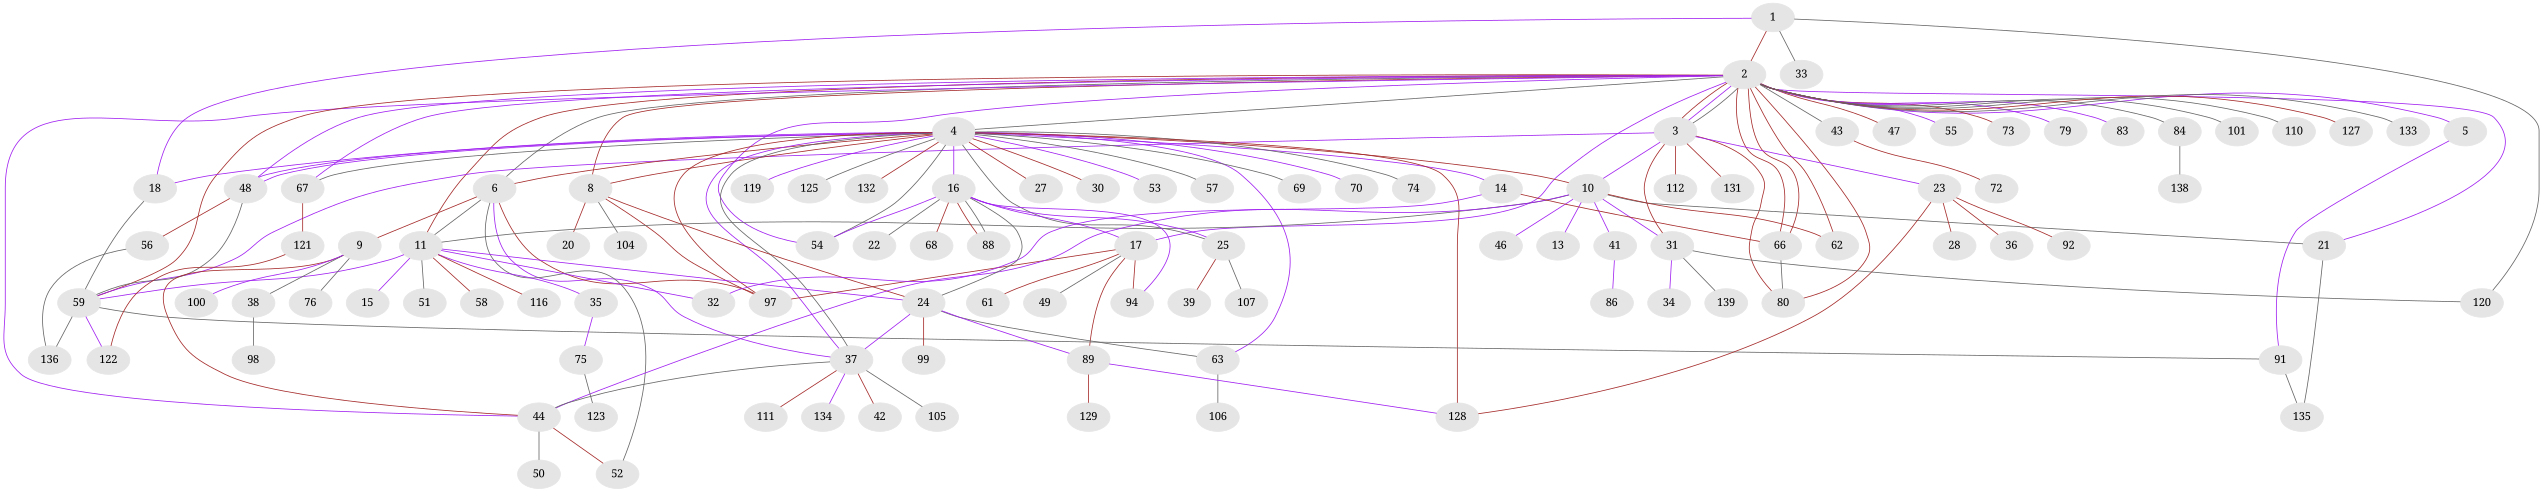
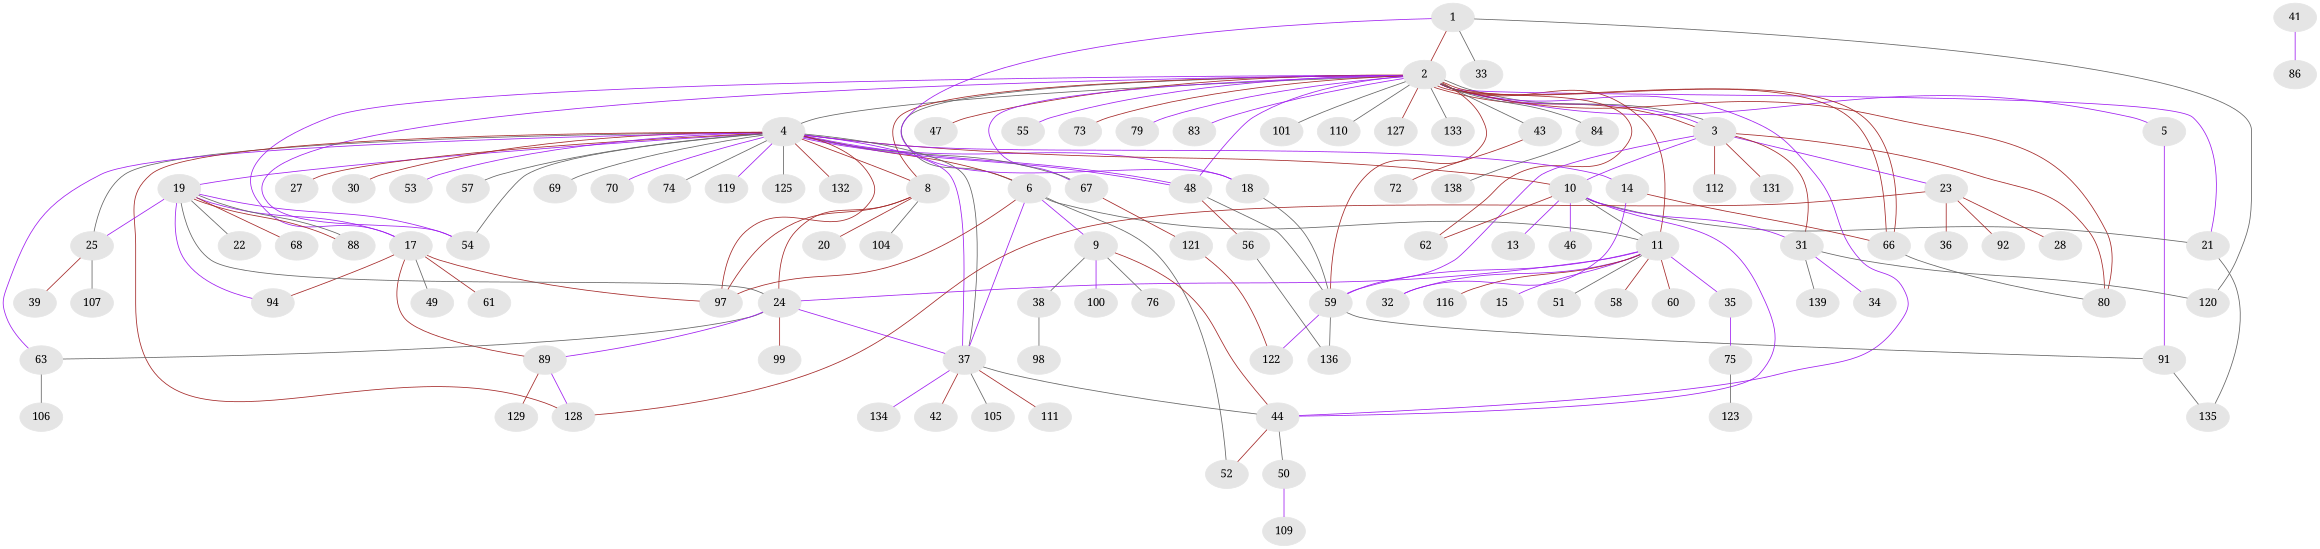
node "16": label "16" -> "19"
edge "6" -- "9": color brown -> purple
edge "10" -- "41": removed
node "60": added
node "109": added
